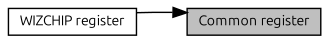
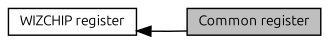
edge "WIZCHIP register" -> "Common register": reversed
